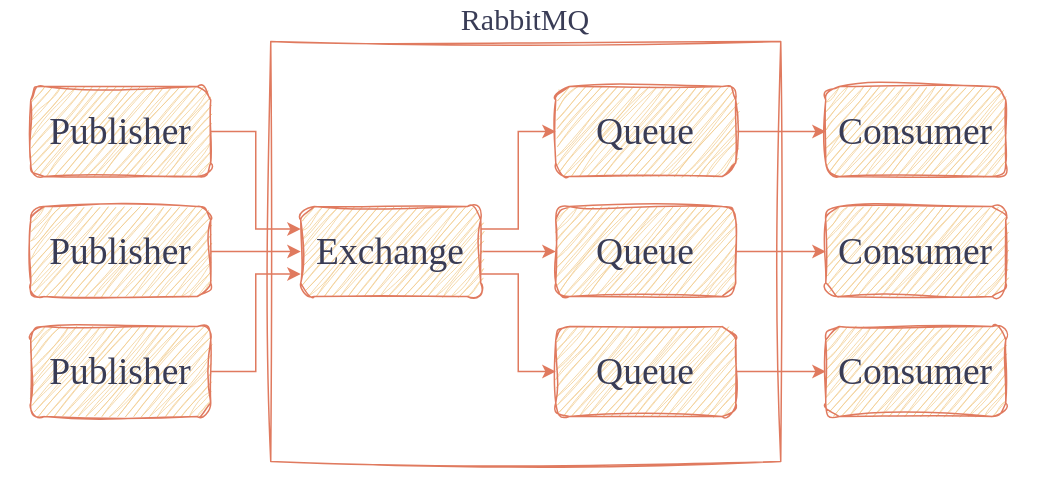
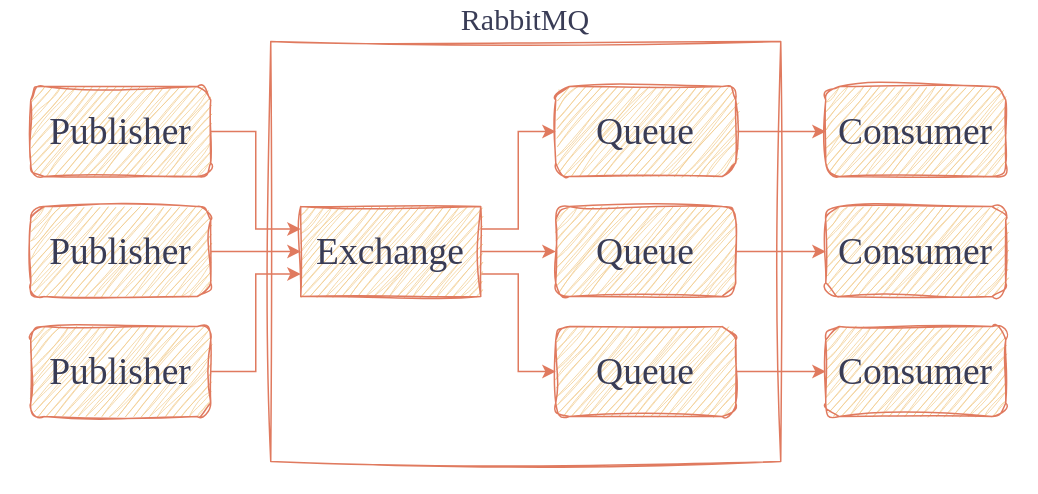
node "Exchange": shape rounded rectangle -> rectangle
